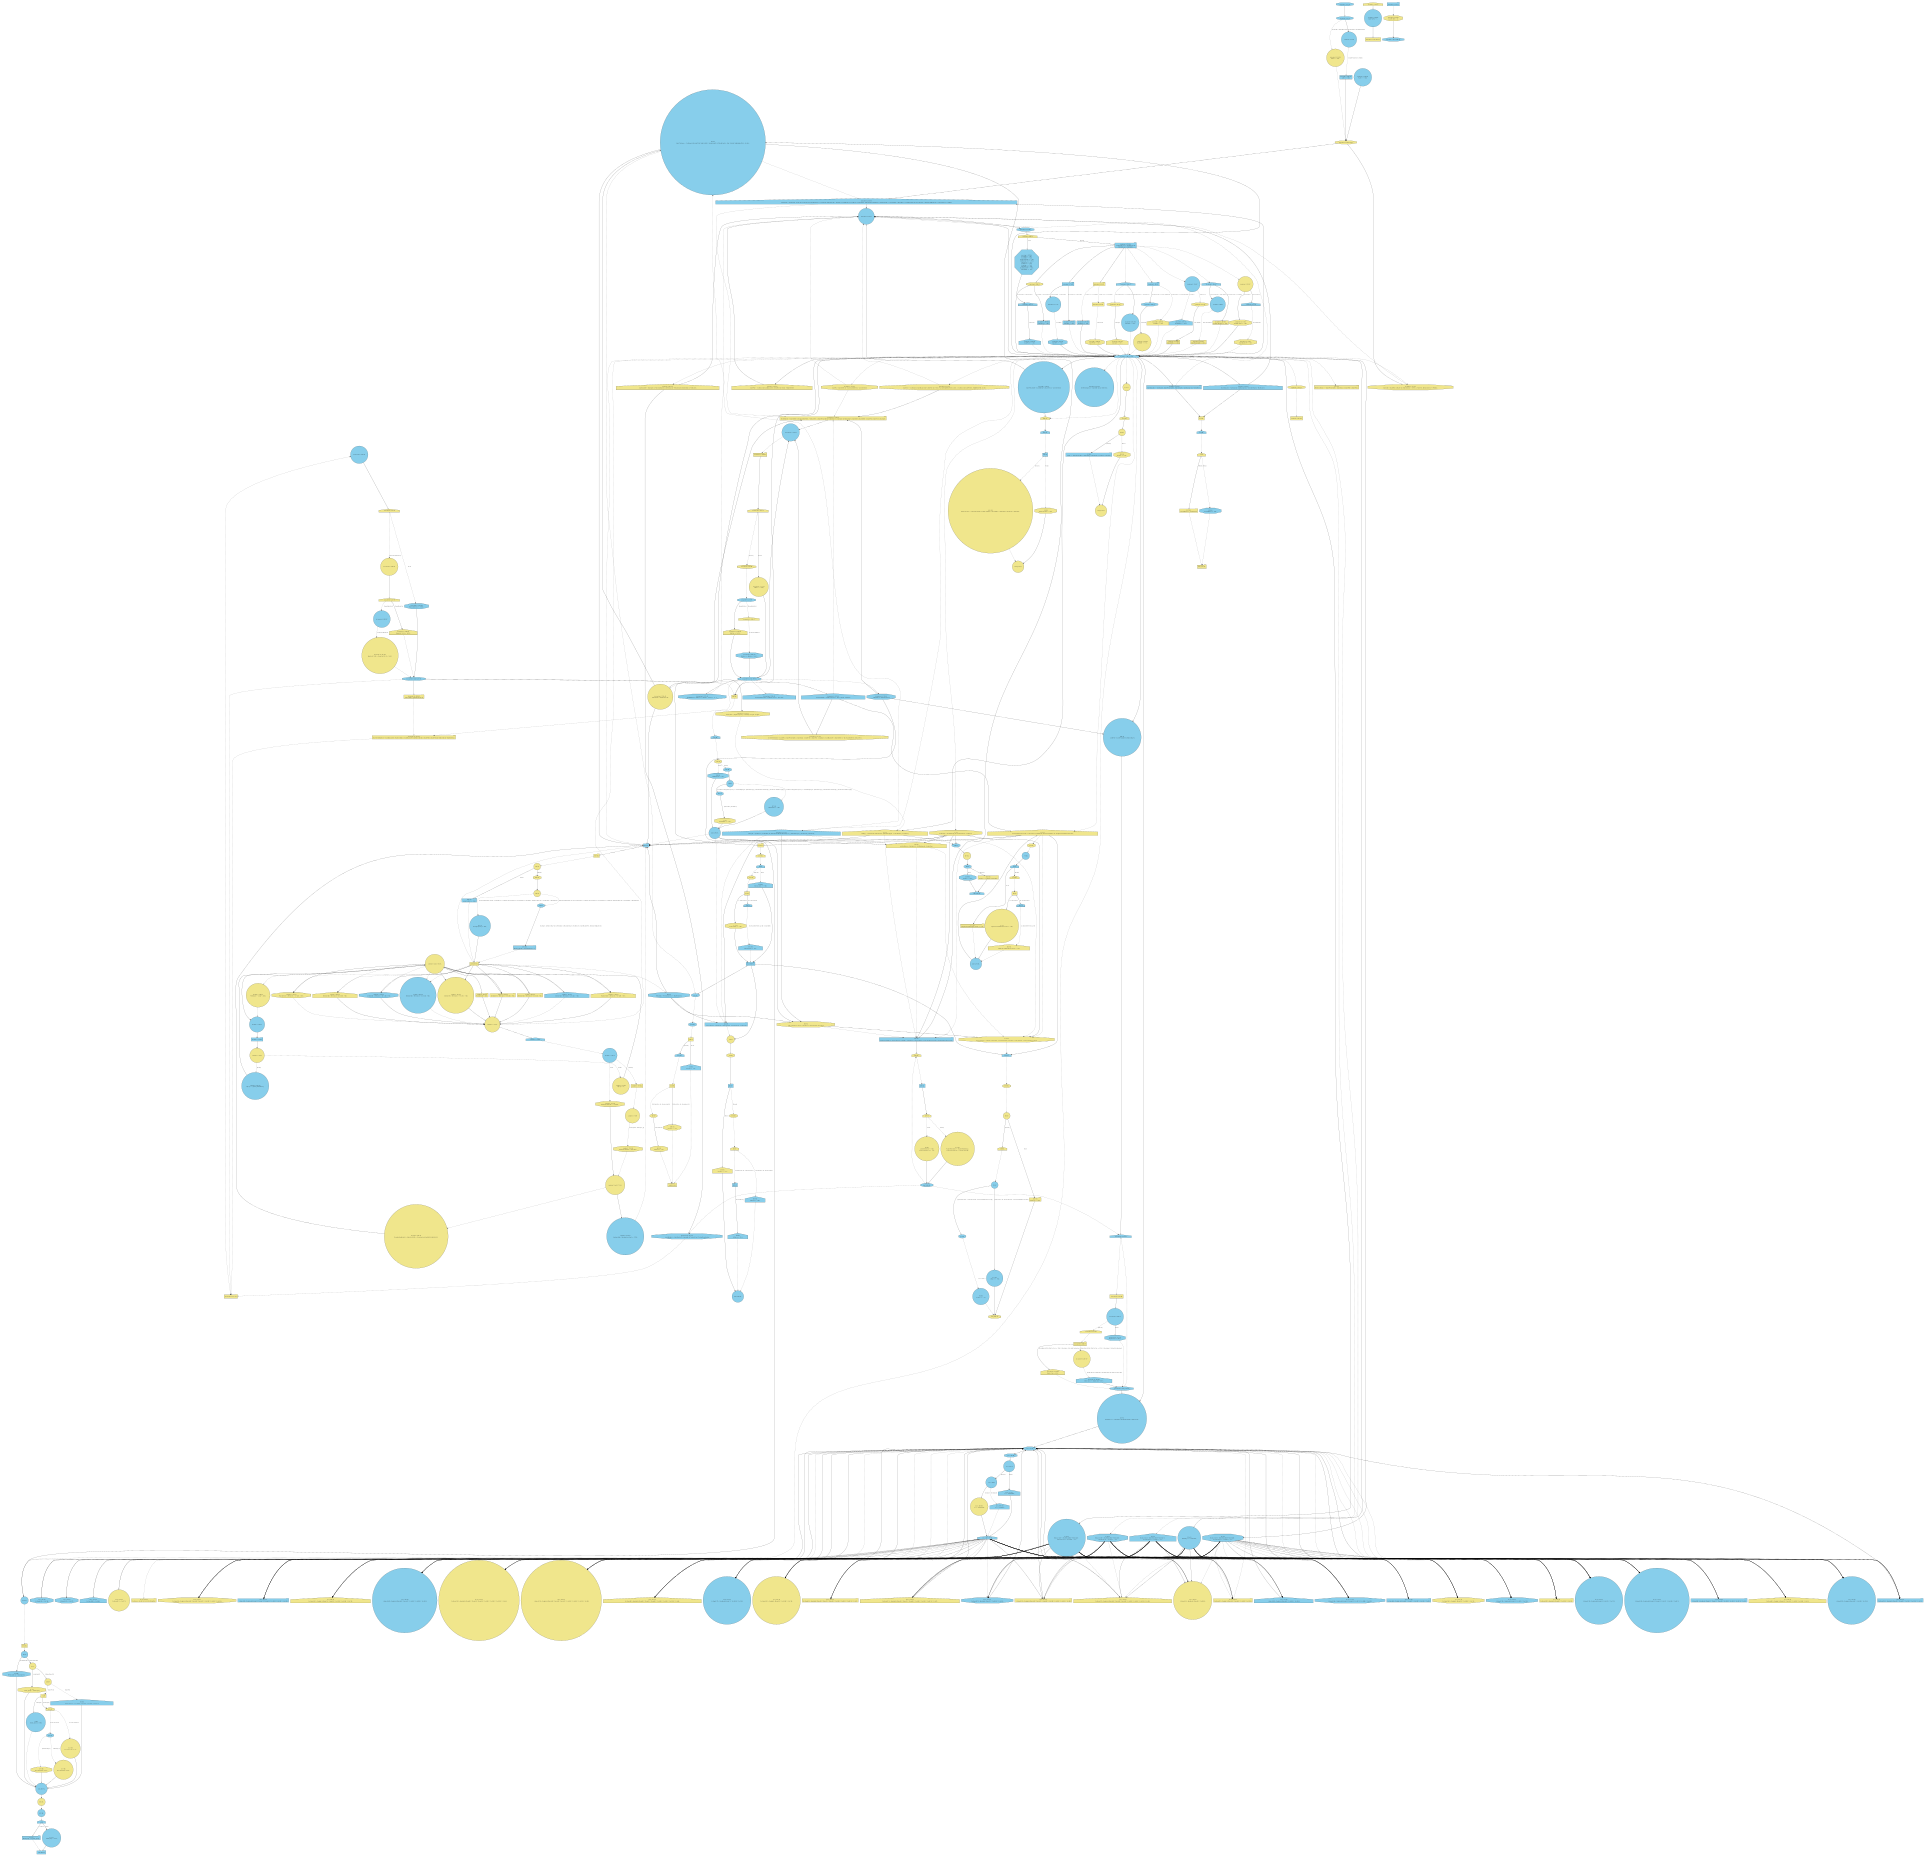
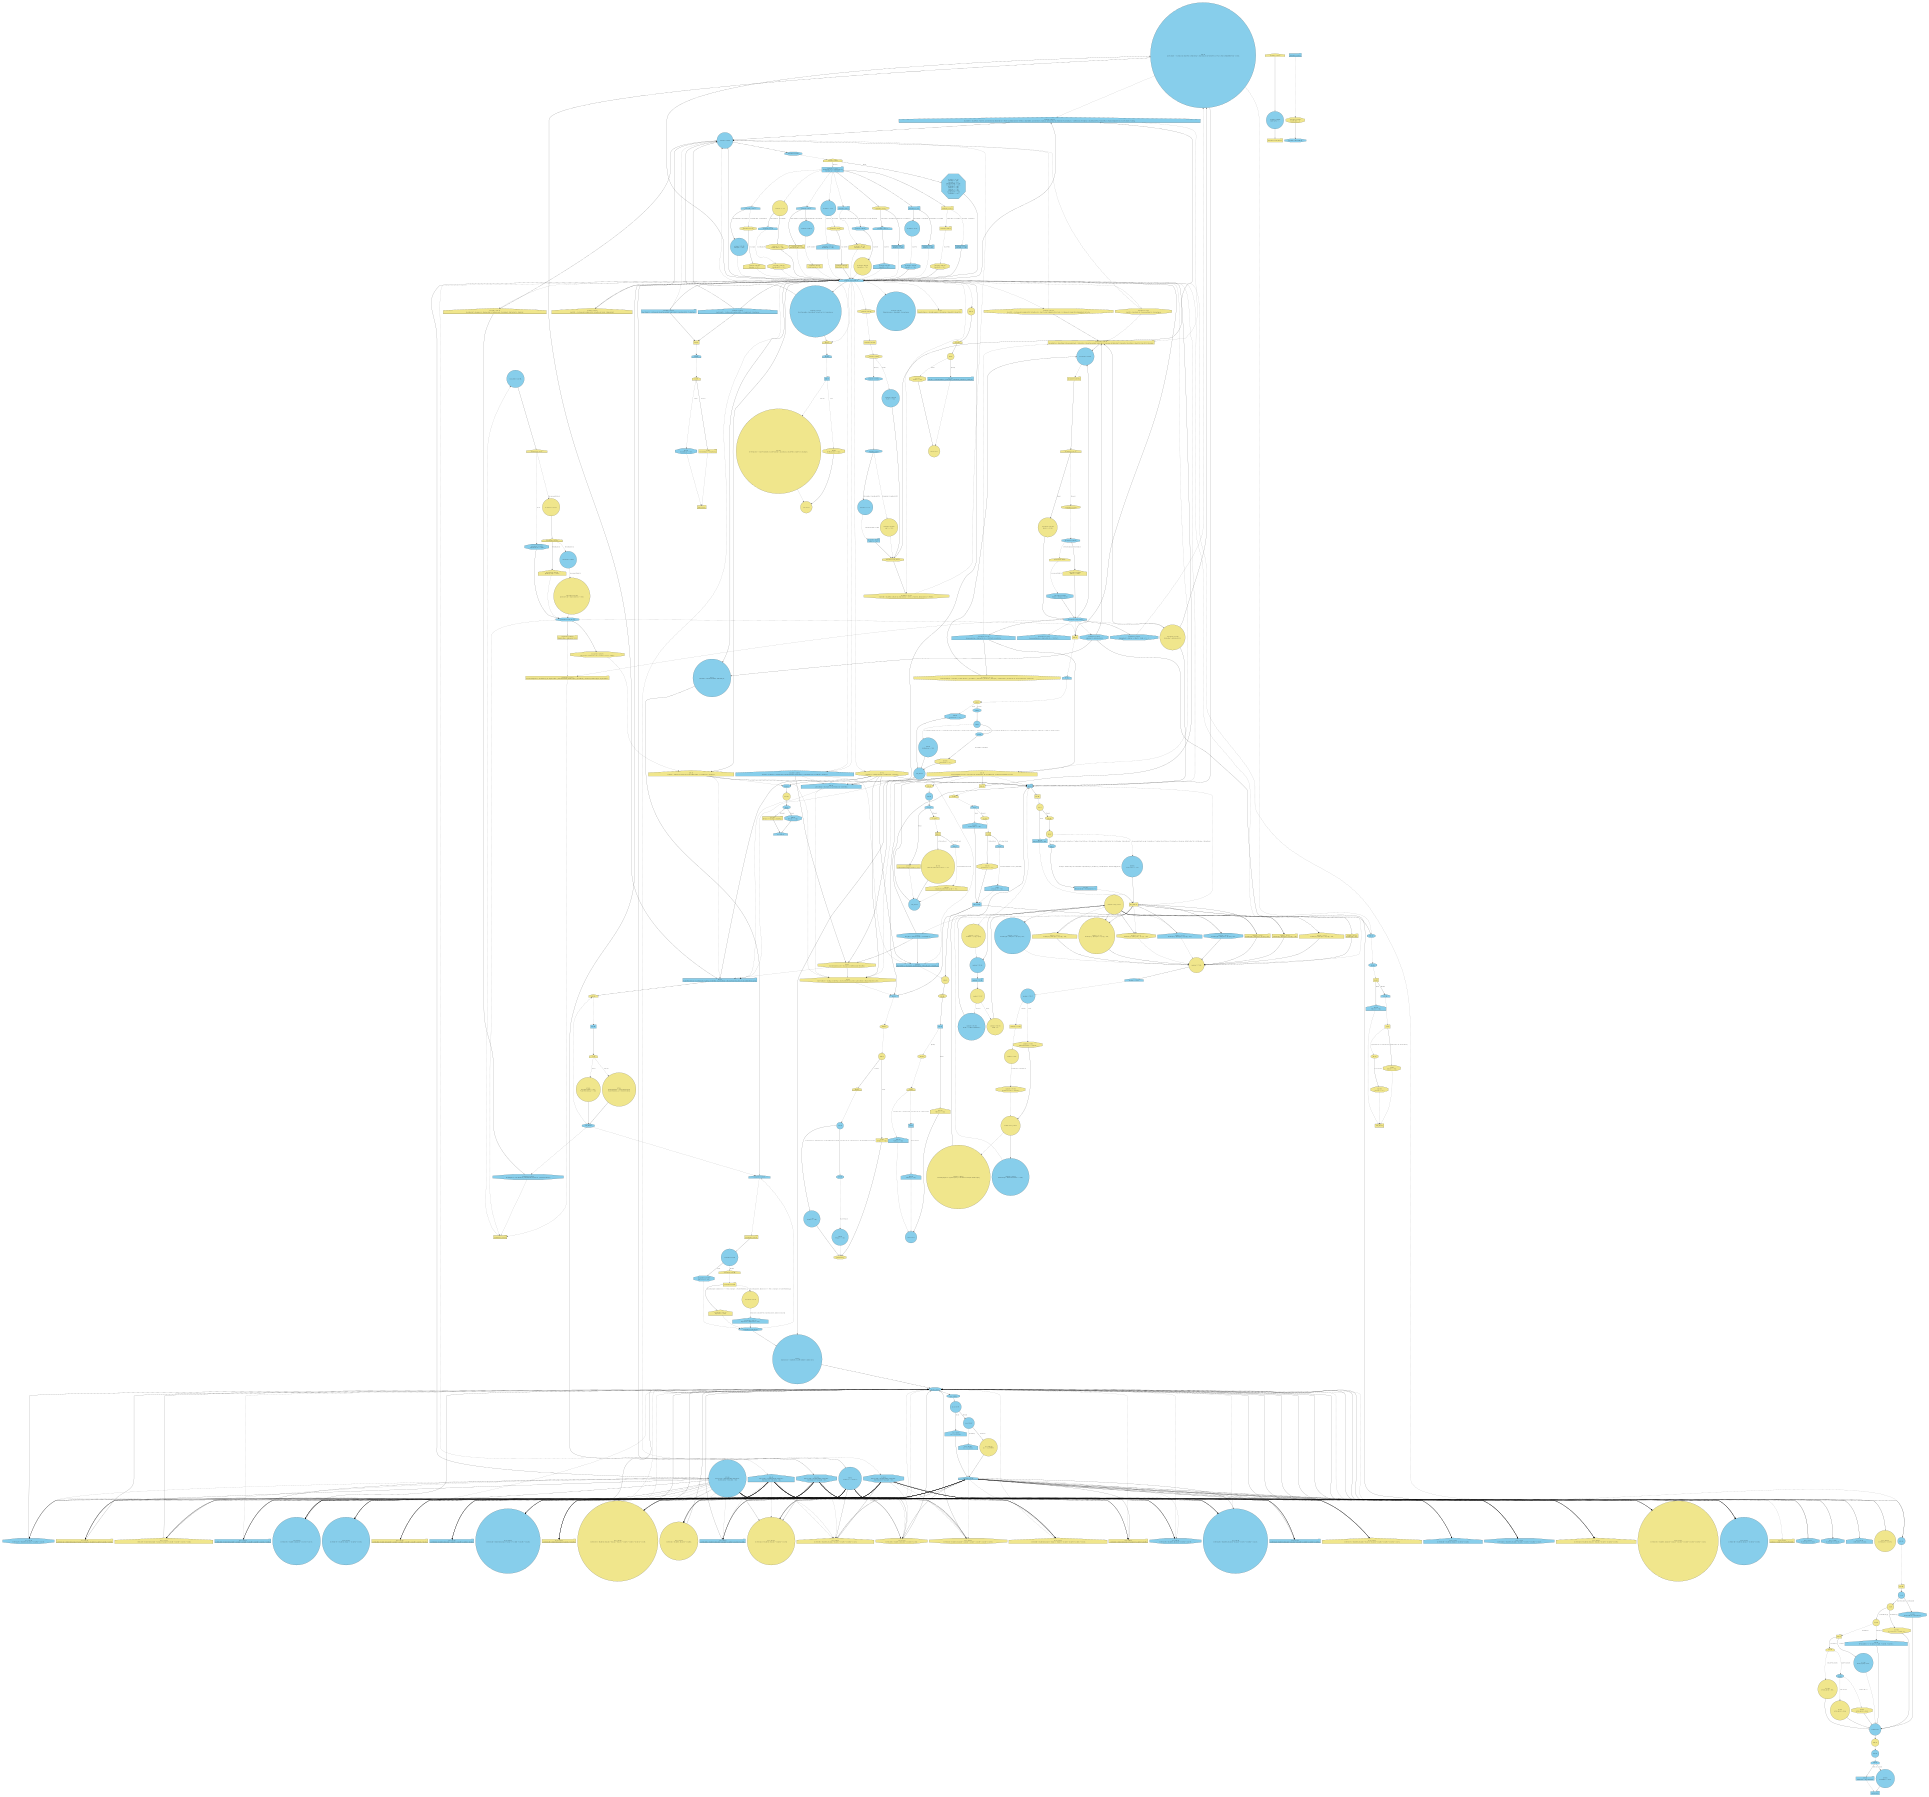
node "txstatem1.328:IF": added
node "264:AS LateCollision = StartJam & ~ColWindow & ~UnderRun;": fillcolor khaki -> skyblue
